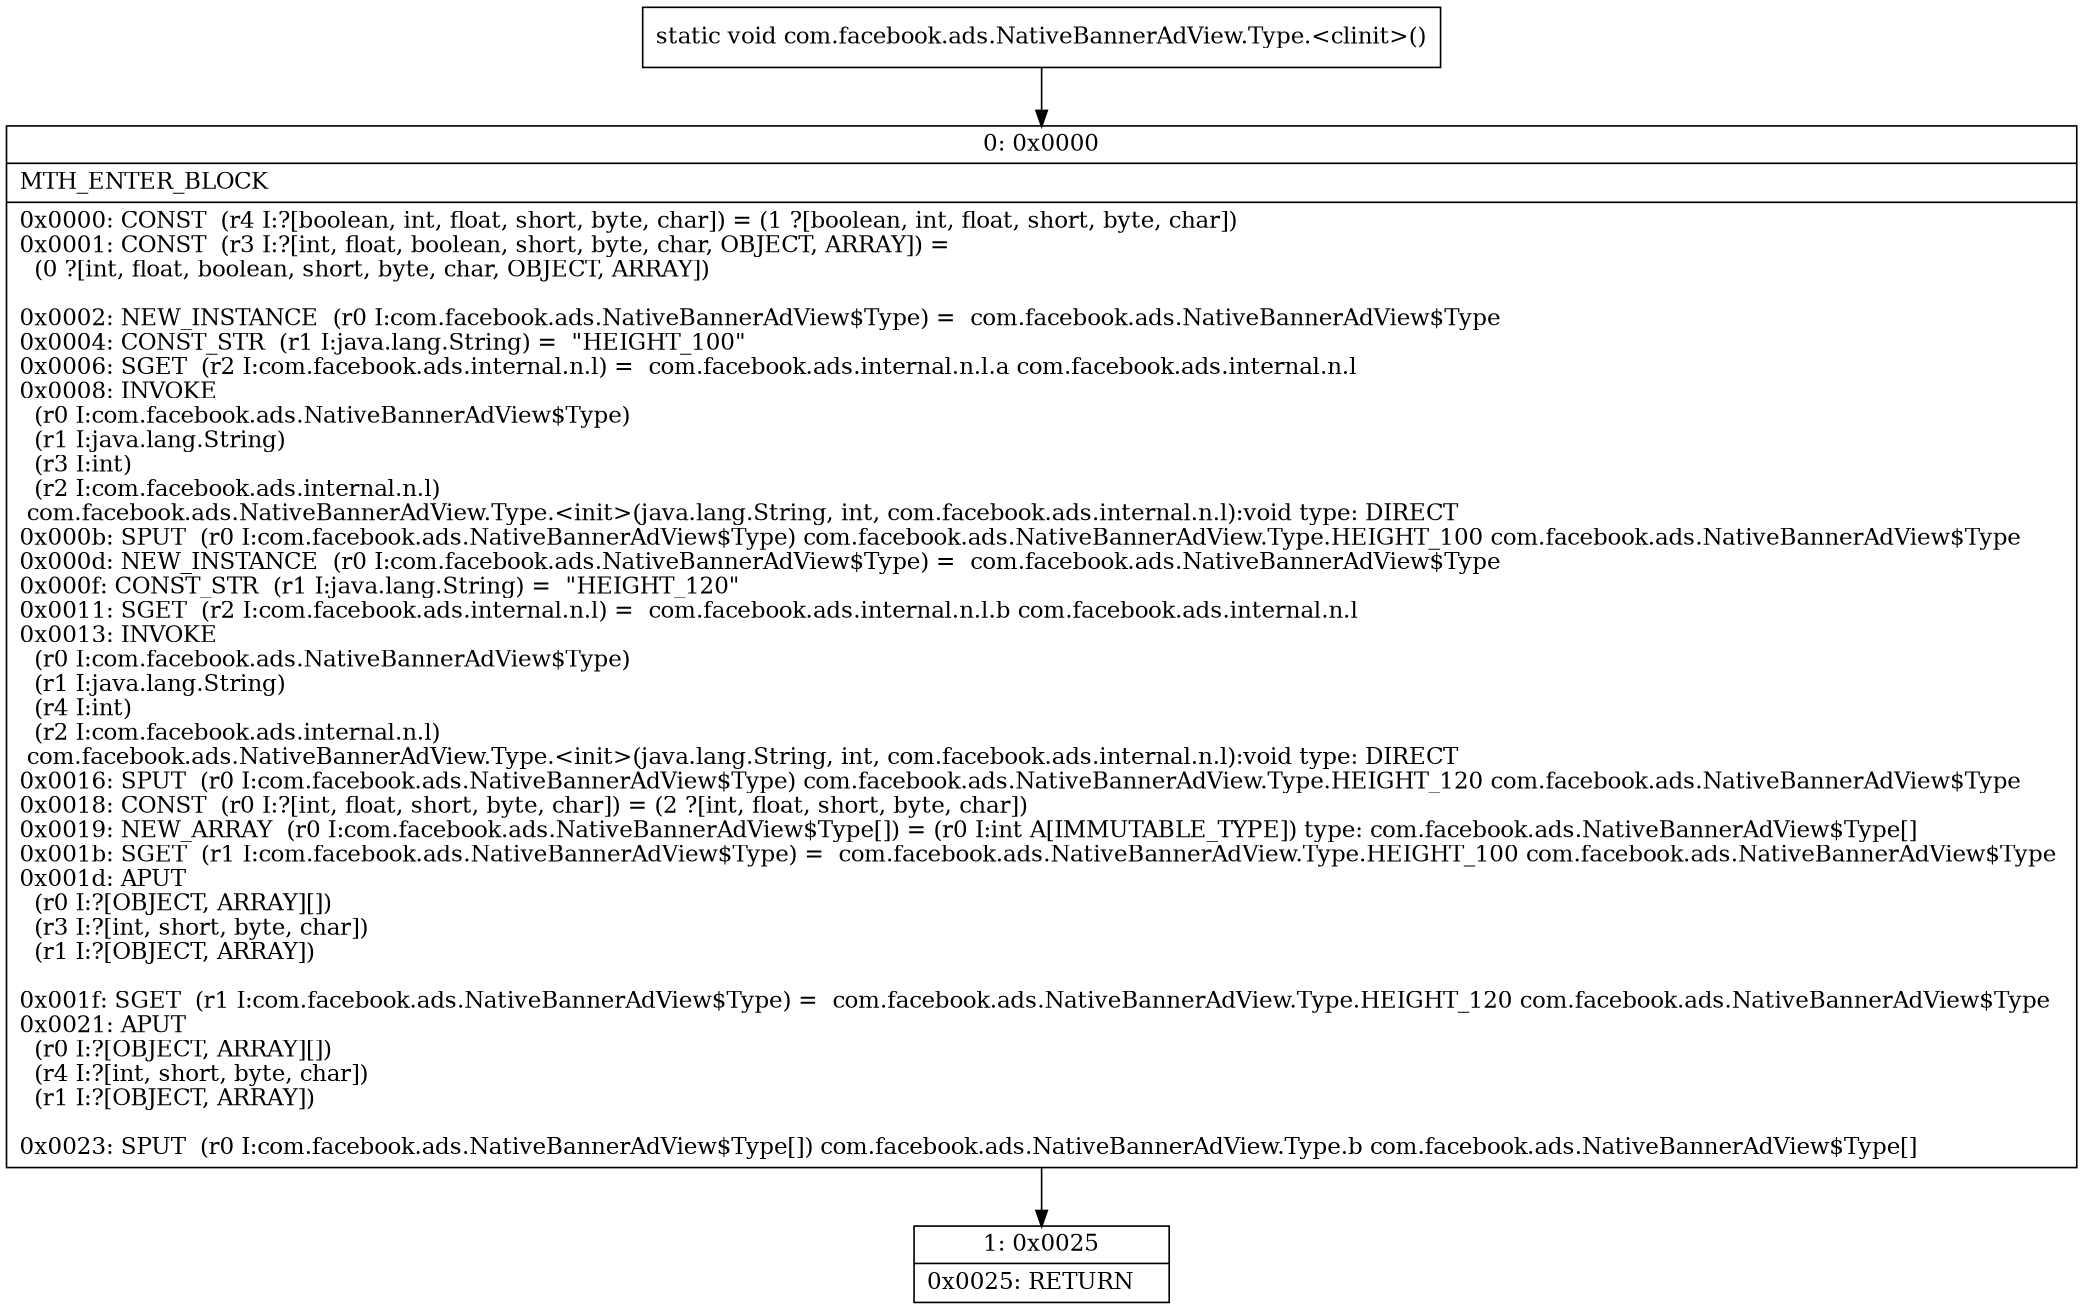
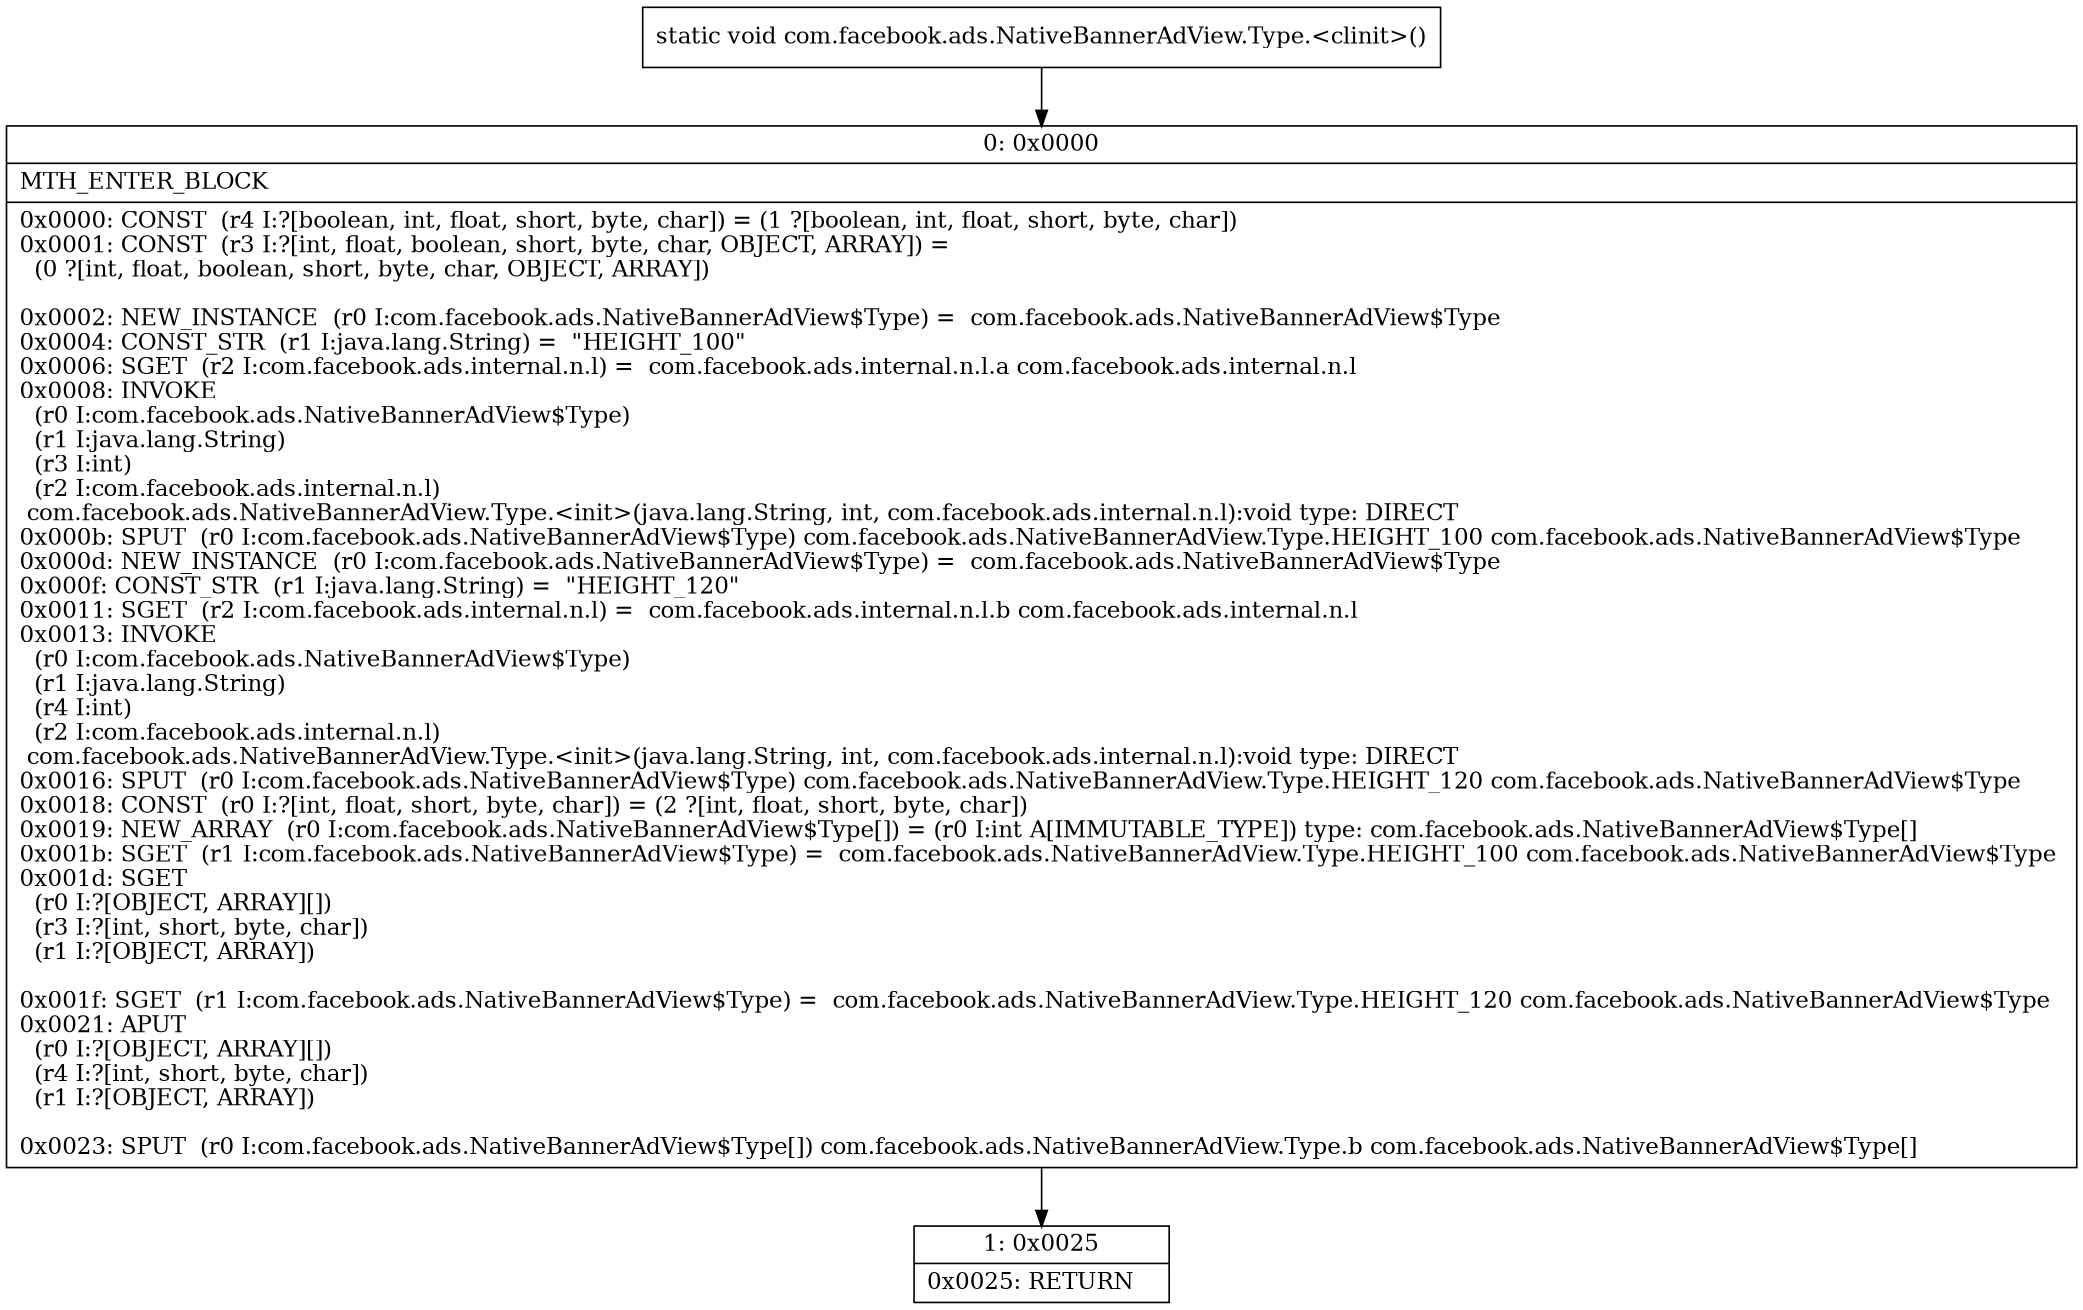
node "0: 0x0000": text "0x001d: APUT" -> "0x001d: SGET"
